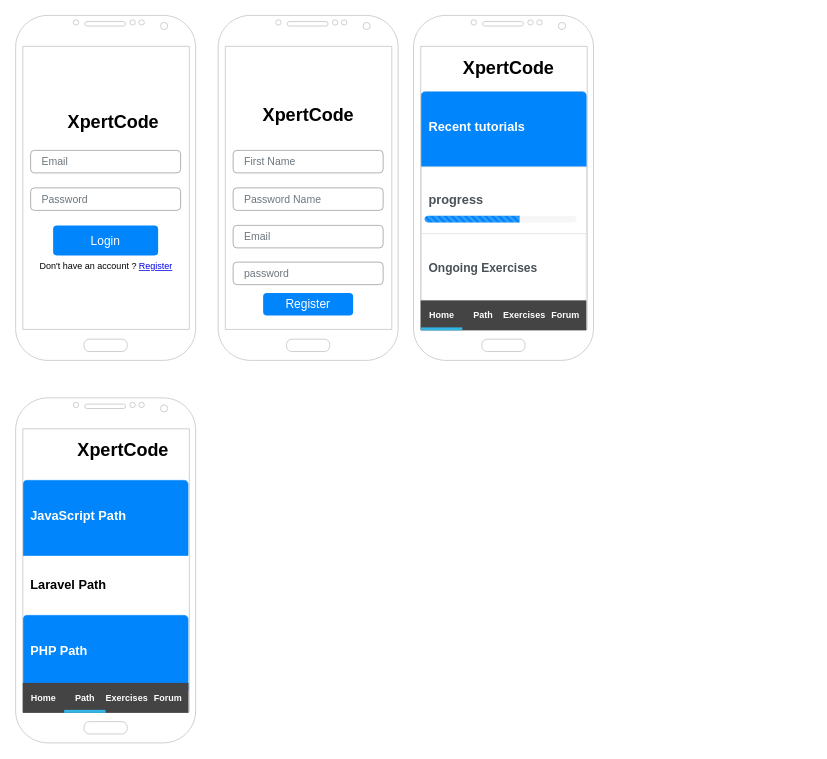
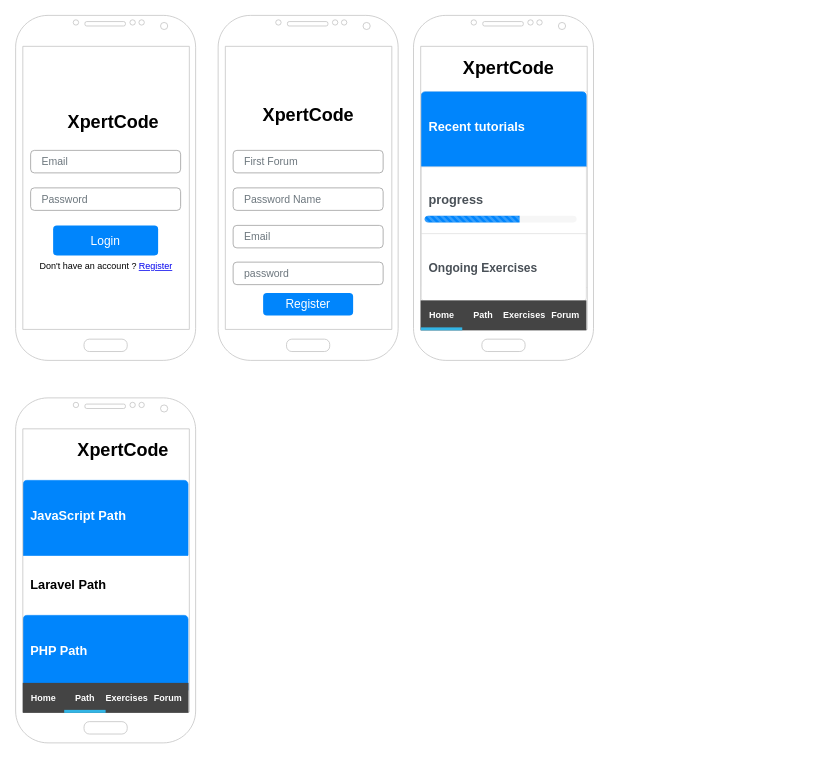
node "First Name": label "First Name" -> "First Forum"
